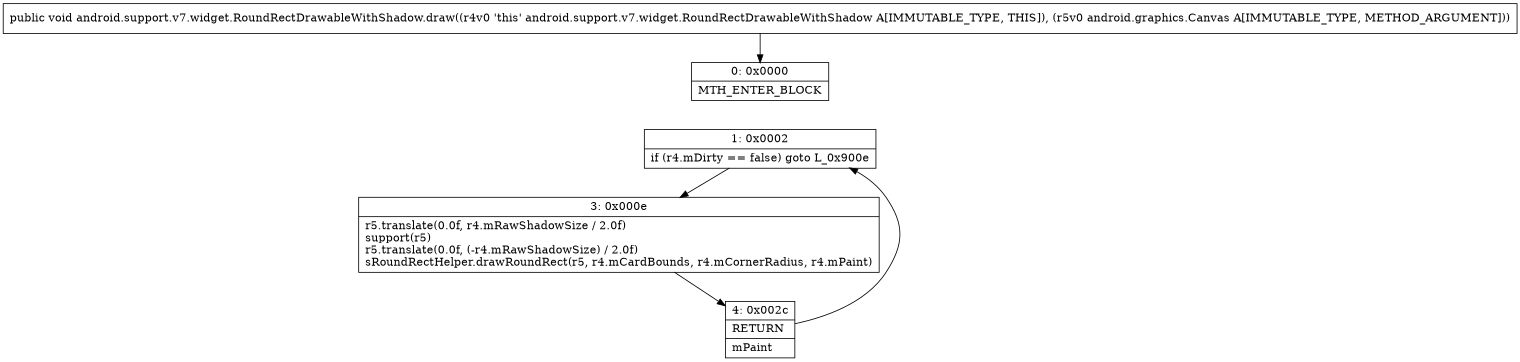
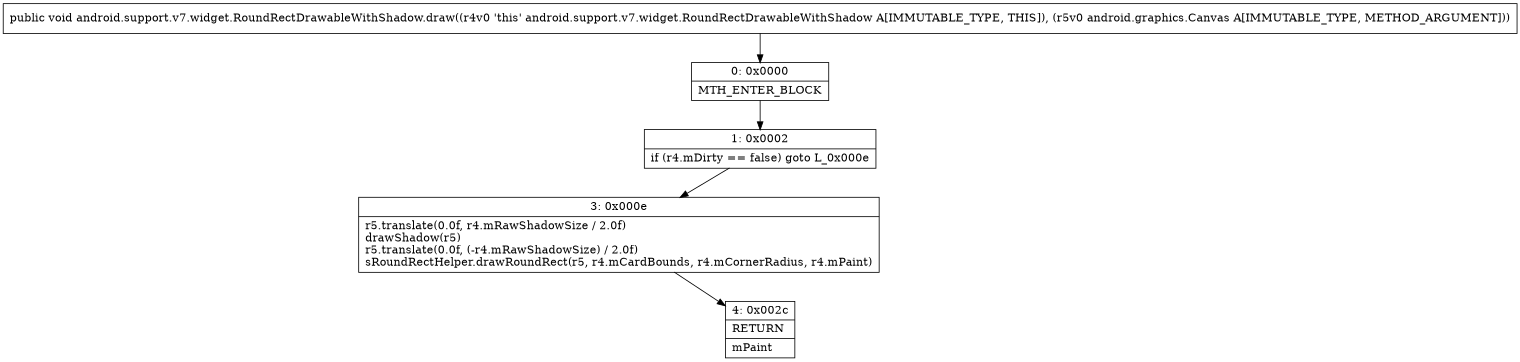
node "1: 0x0002": text "if (r4.mDirty == false) goto L_0x900e" -> "if (r4.mDirty == false) goto L_0x000e"
node "3: 0x000e": text "support(r5)" -> "drawShadow(r5)"
edge "4: 0x002c" -> "1: 0x0002": now "0: 0x0000" -> "1: 0x0002"
